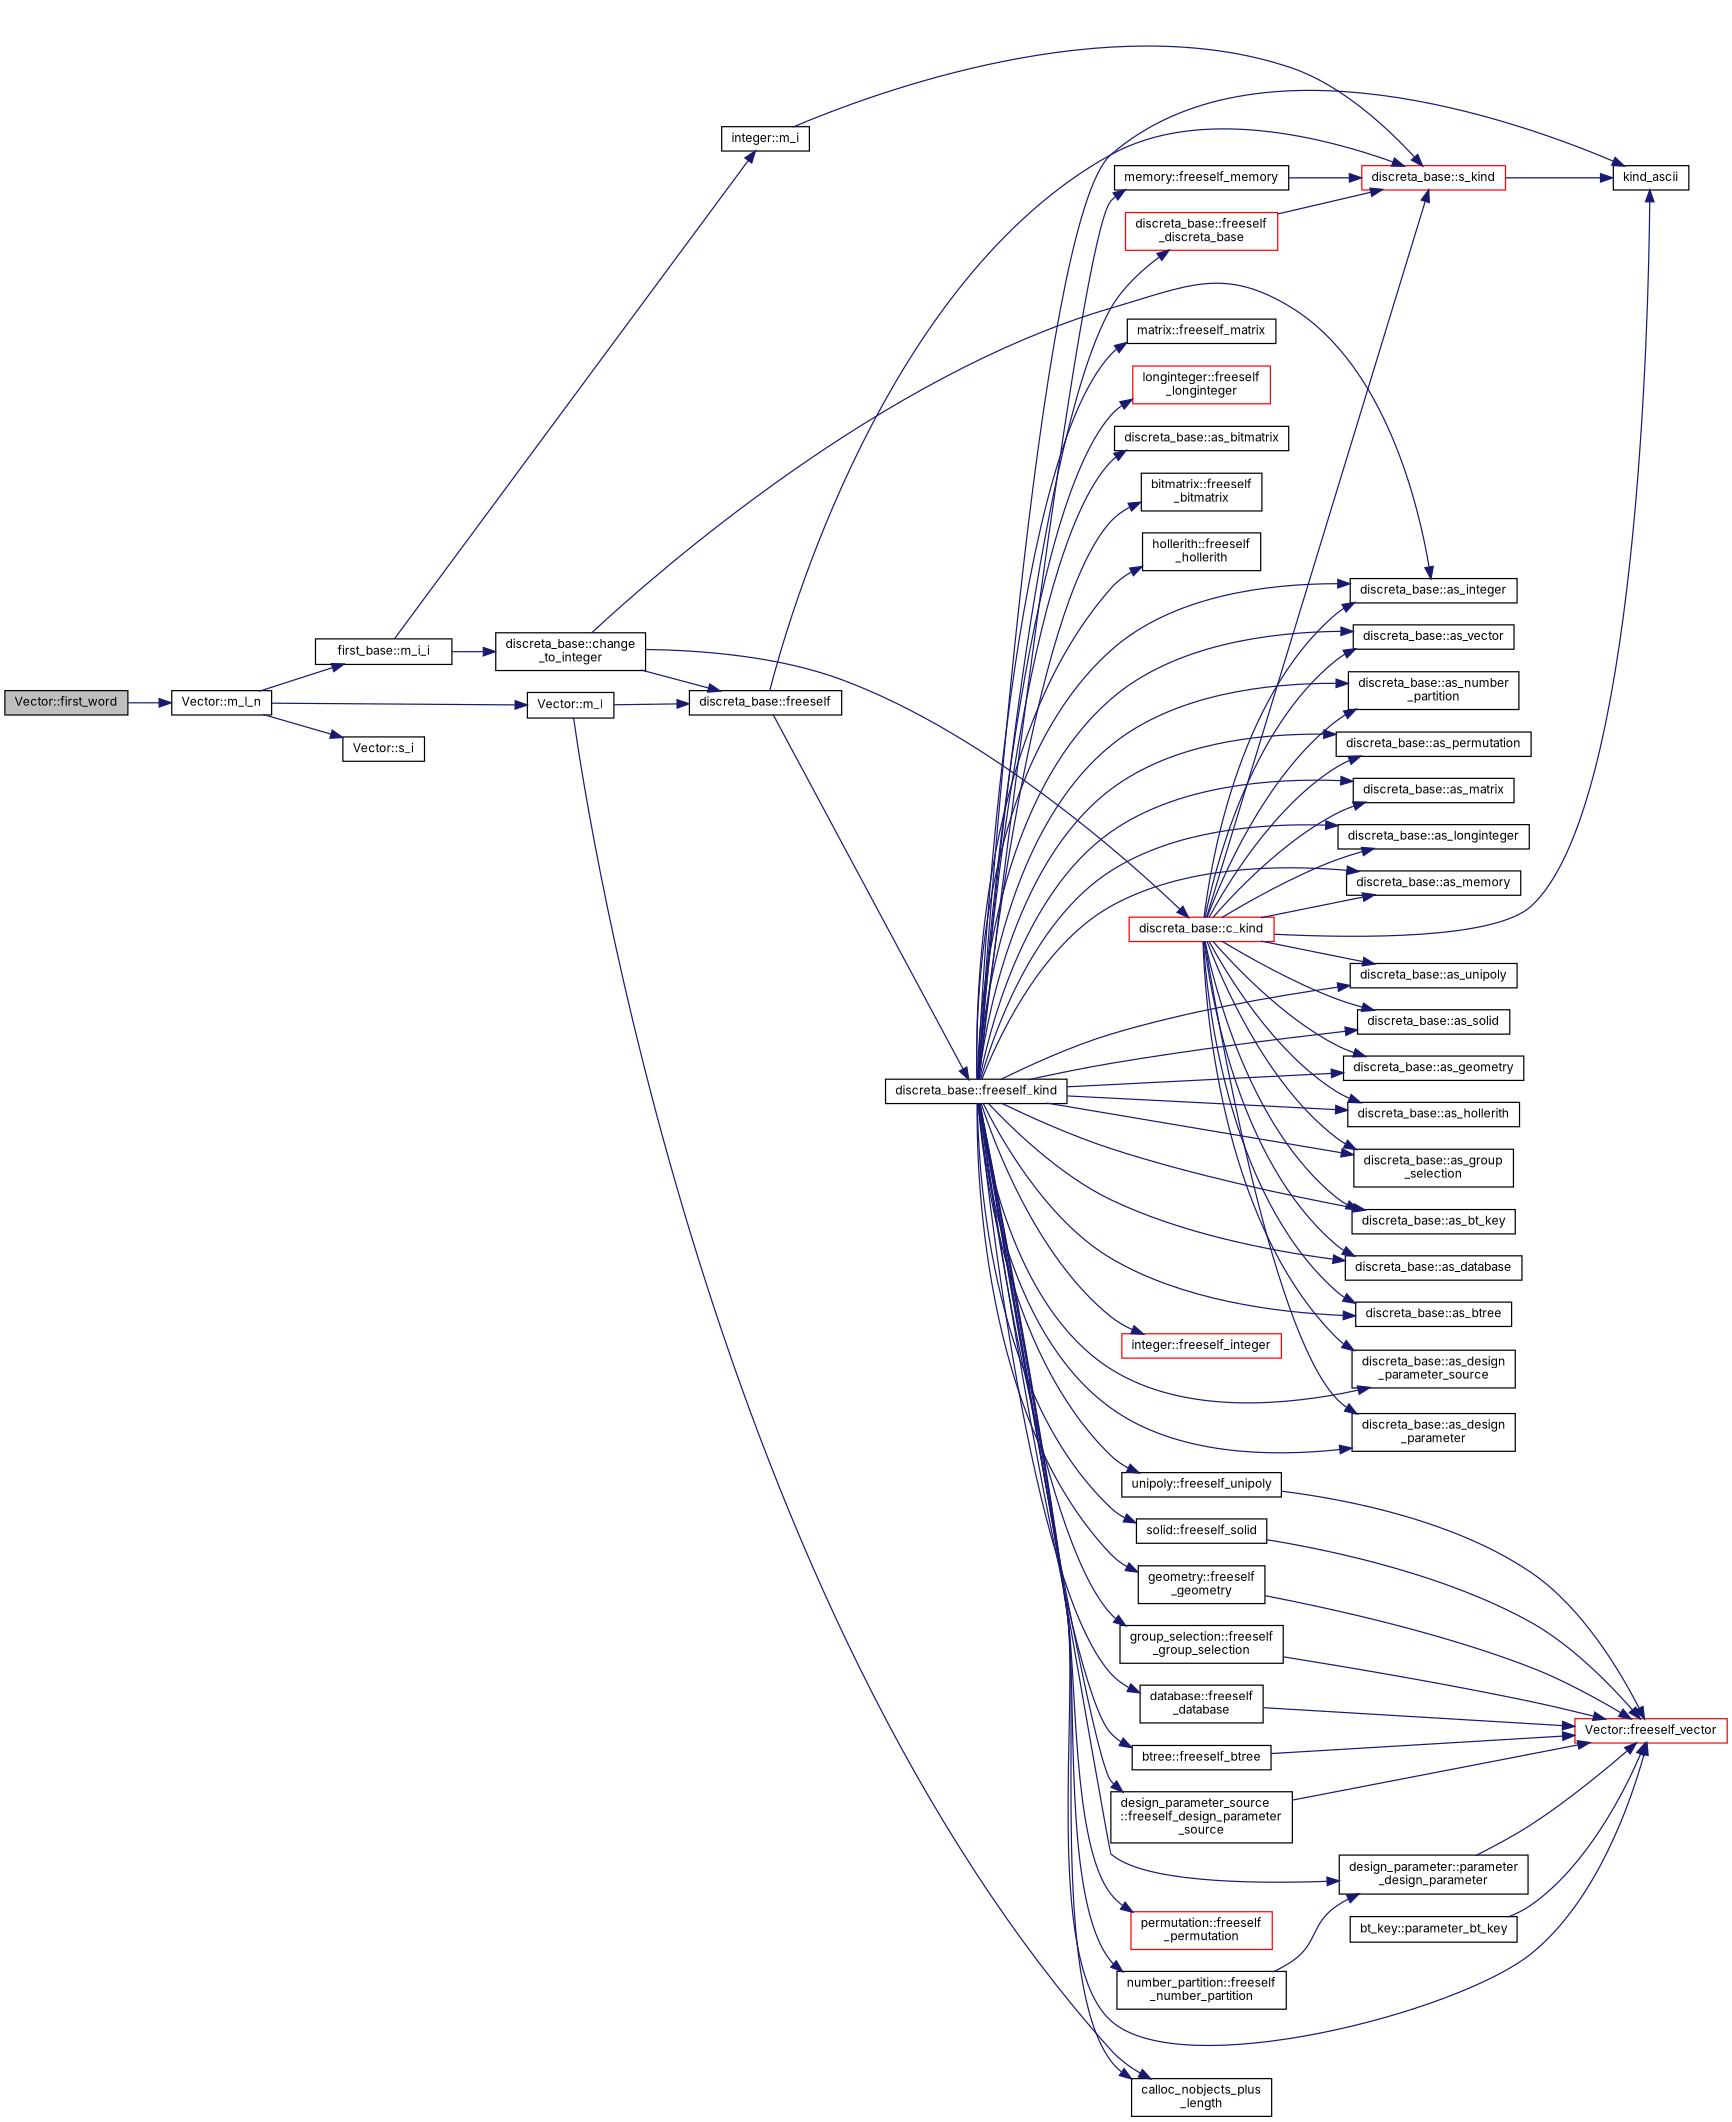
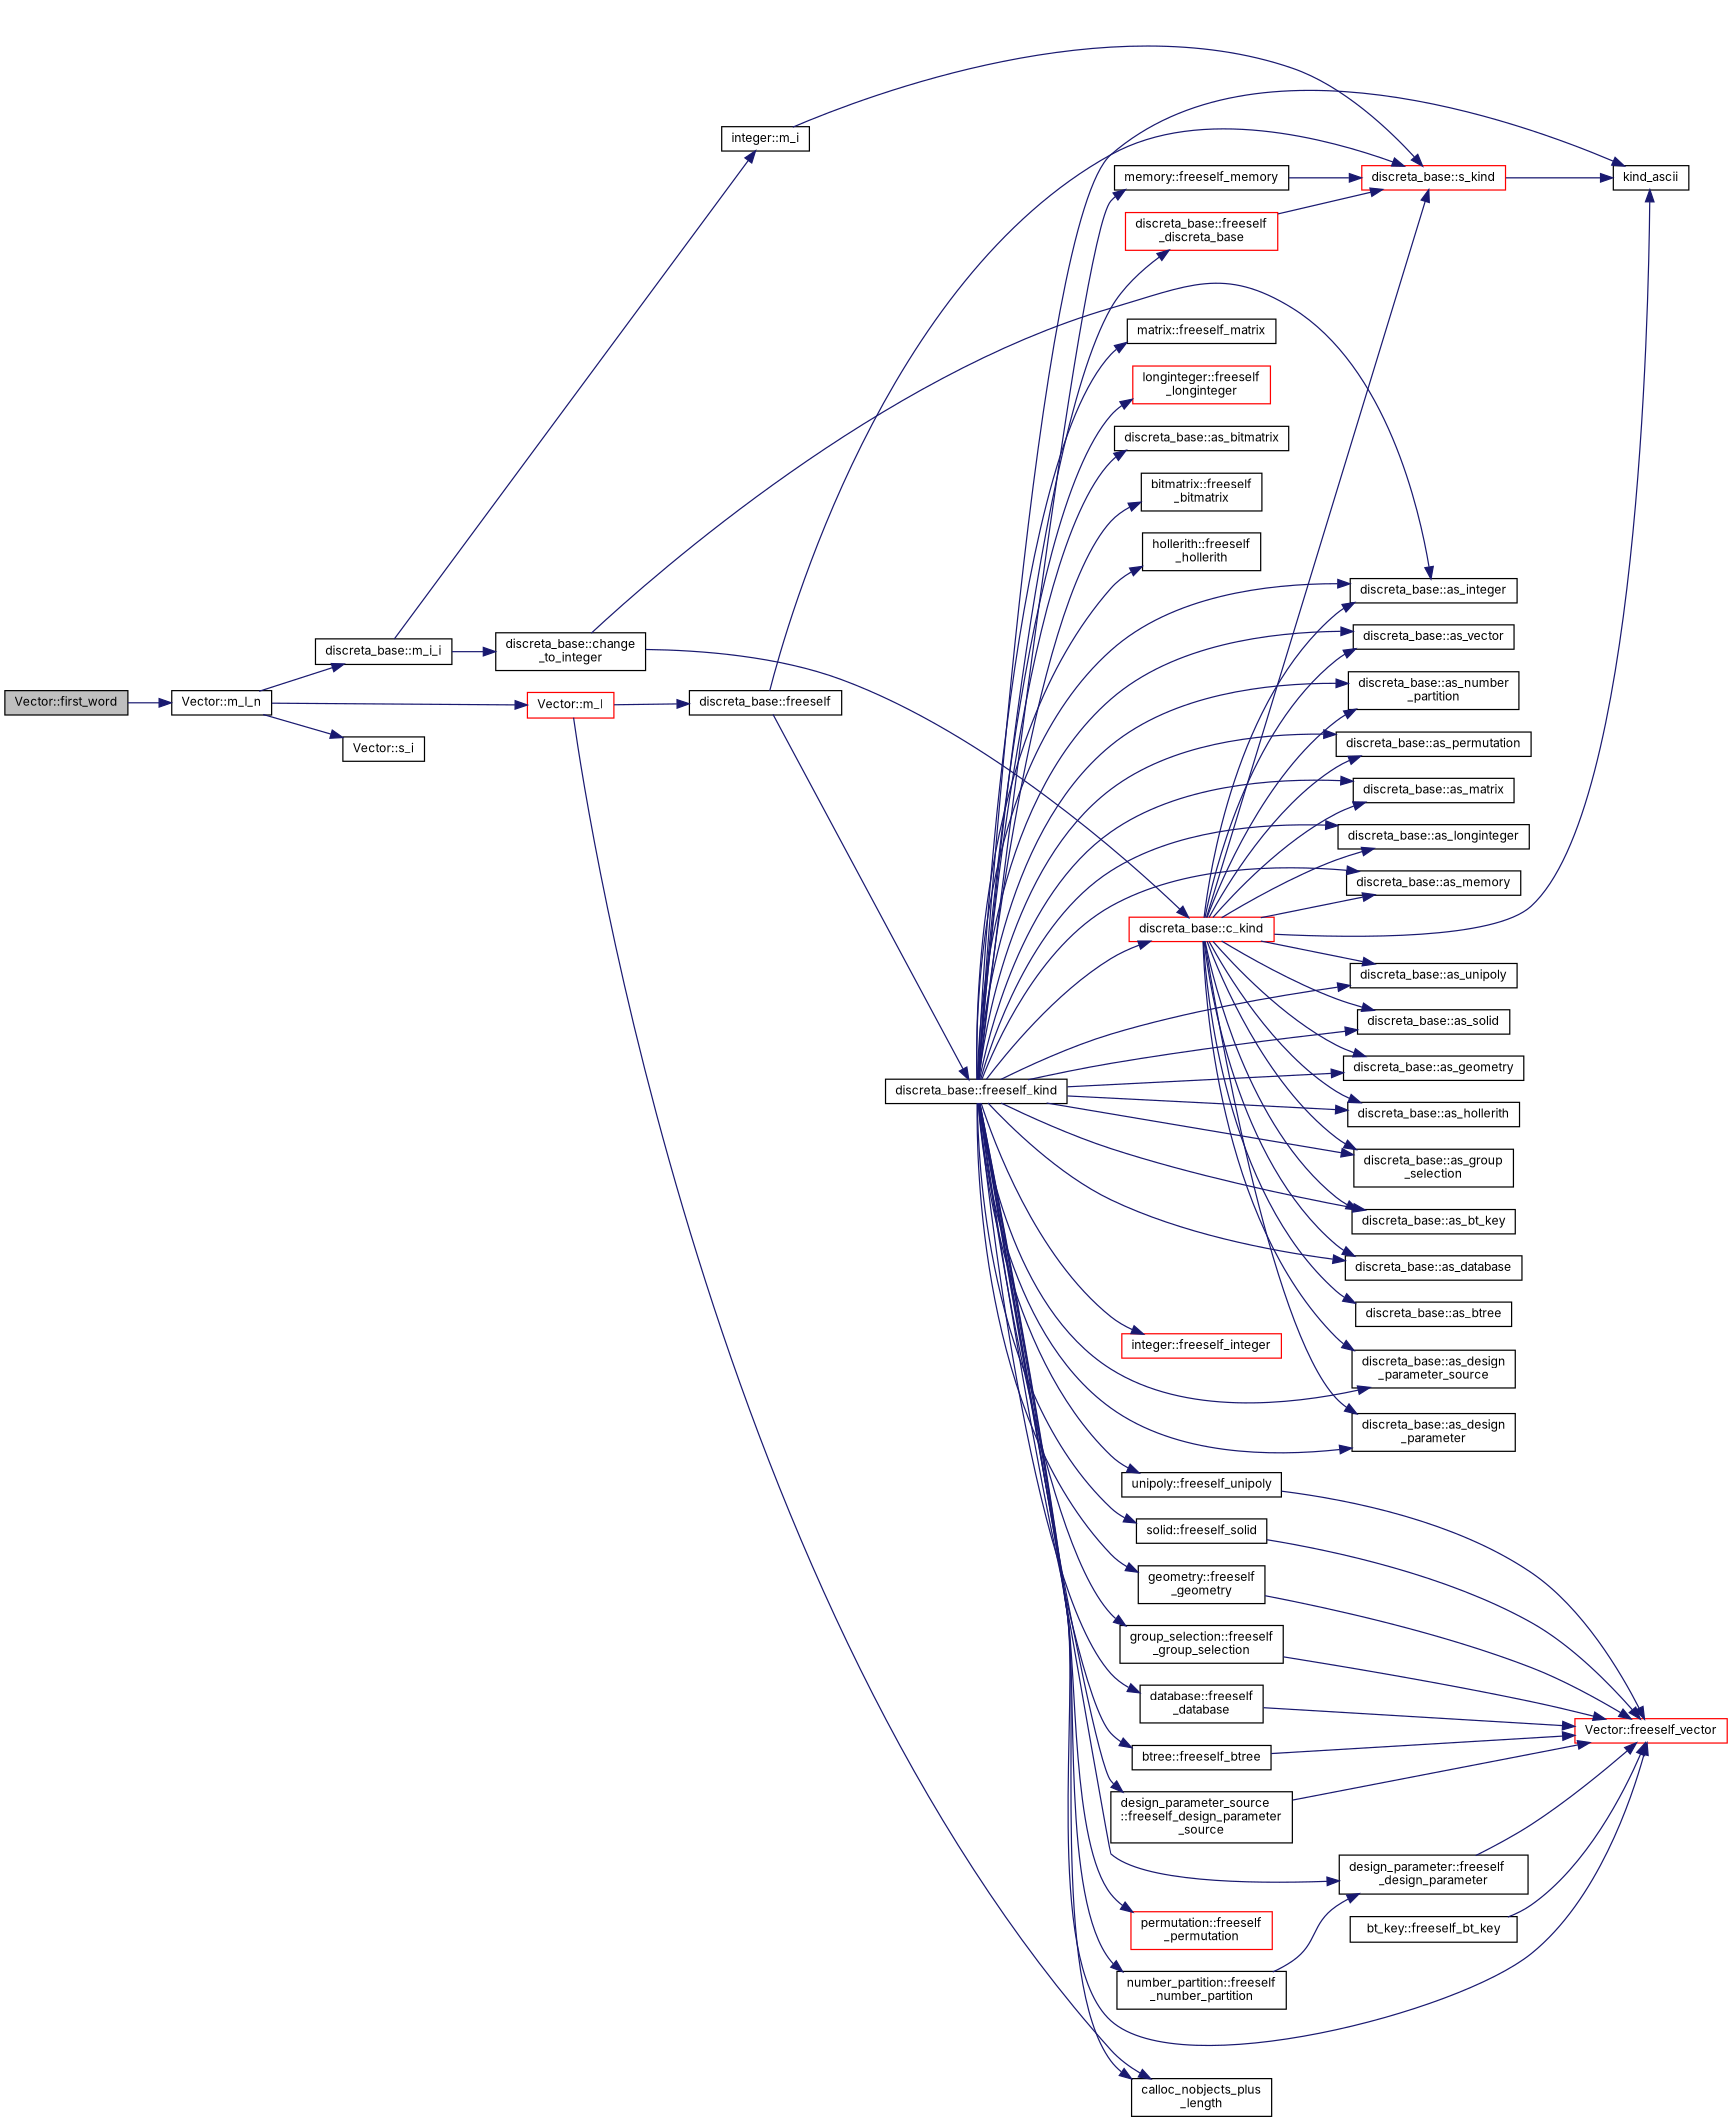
node "first_base::m_i_i": label "first_base::m_i_i" -> "discreta_base::m_i_i"
edge "discreta_base::change _to_integer" -> "discreta_base::freeself": removed
node "Vector::m_l": color black -> red
edge "discreta_base::freeself_kind" -> "discreta_base::as_btree": now "discreta_base::freeself_kind" -> "discreta_base::c_kind"
node "design_parameter::parameter _design_parameter": label "design_parameter::parameter _design_parameter" -> "design_parameter::freeself _design_parameter"
node "bt_key::parameter_bt_key": label "bt_key::parameter_bt_key" -> "bt_key::freeself_bt_key"
